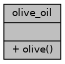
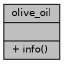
node "olive_oil": text "+ olive()" -> "+ info()"
